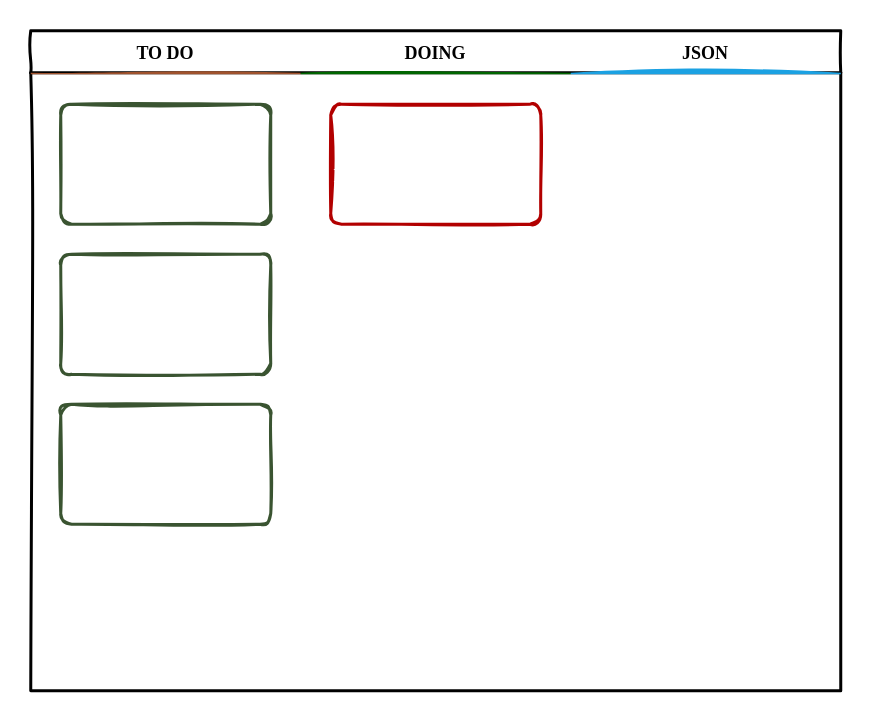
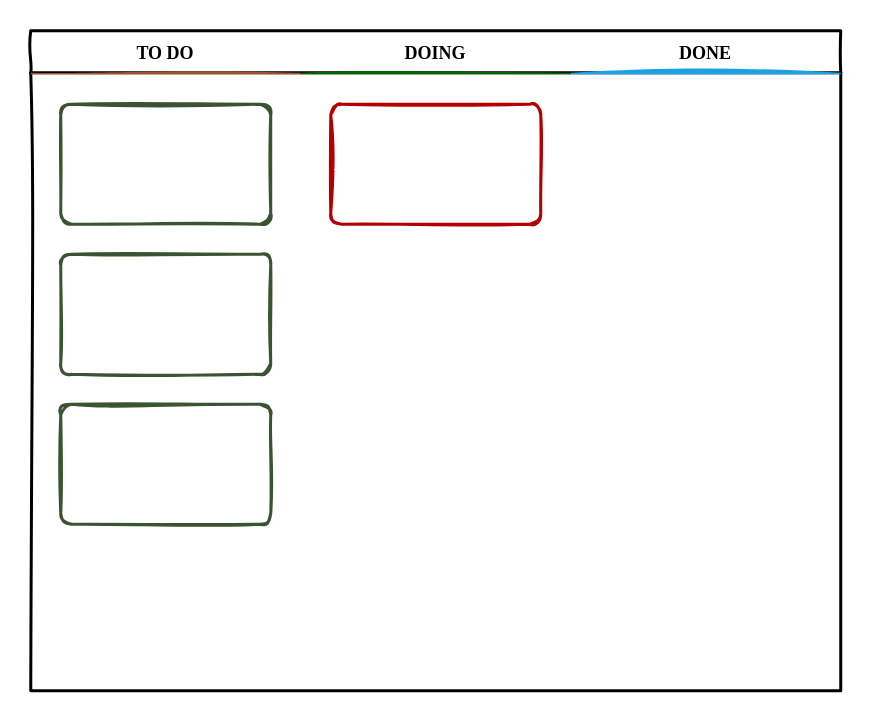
node "JSON": label "JSON" -> "DONE"
